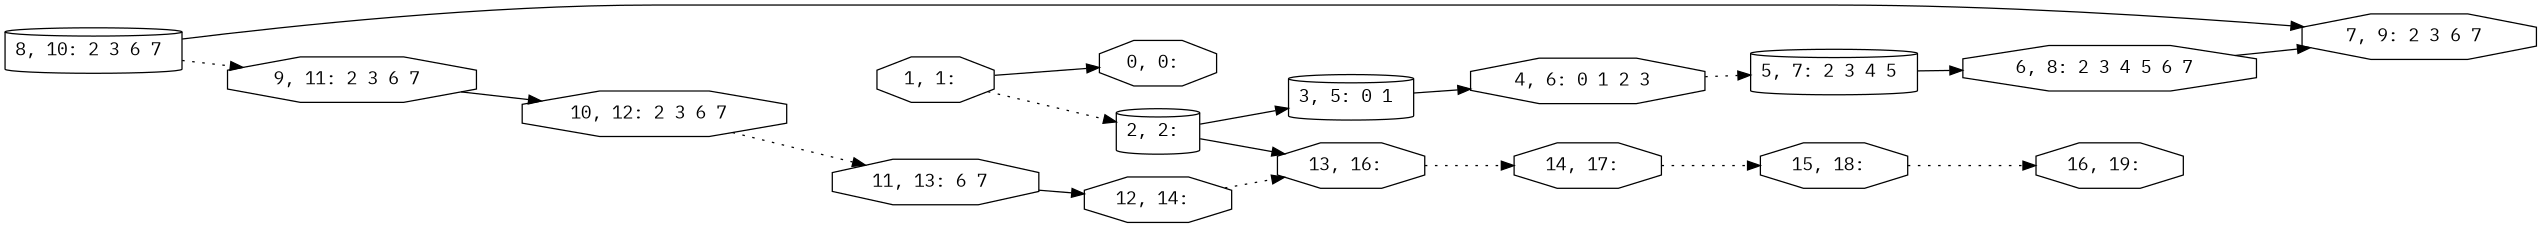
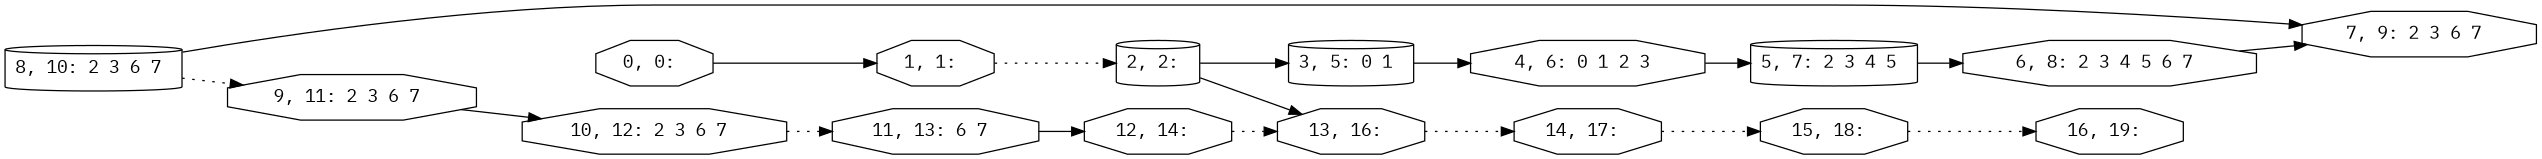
edge "1, 1:" -> "0, 0:": reversed
edge "4, 6: 0 1 2 3" -> "5, 7: 2 3 4 5": style dotted -> solid
